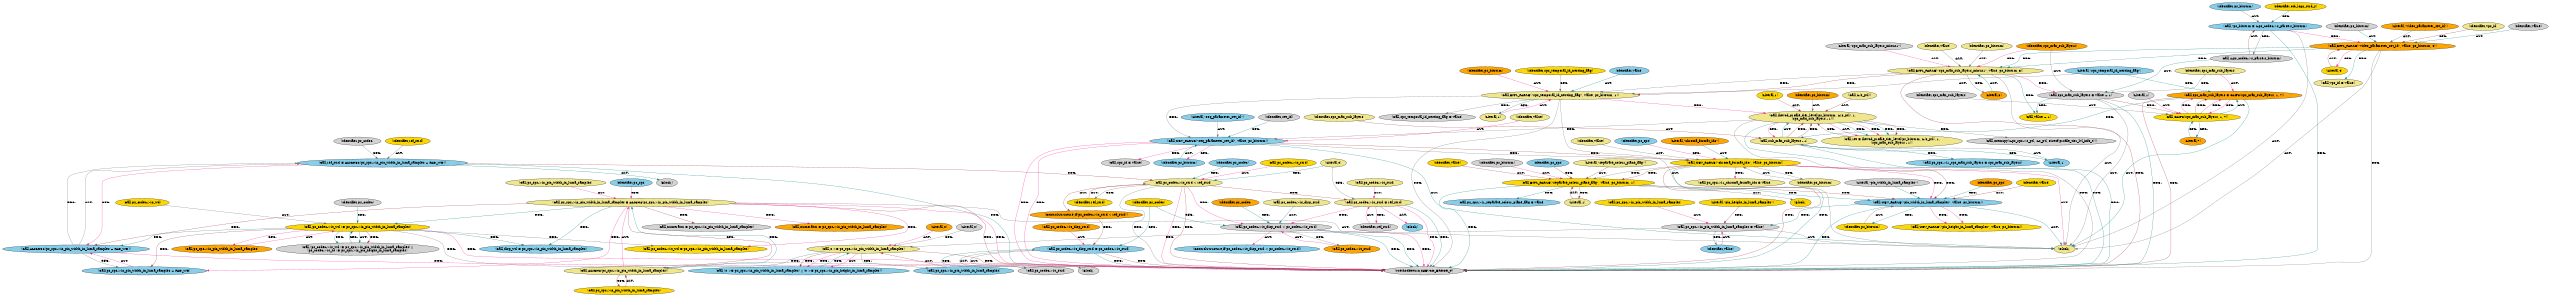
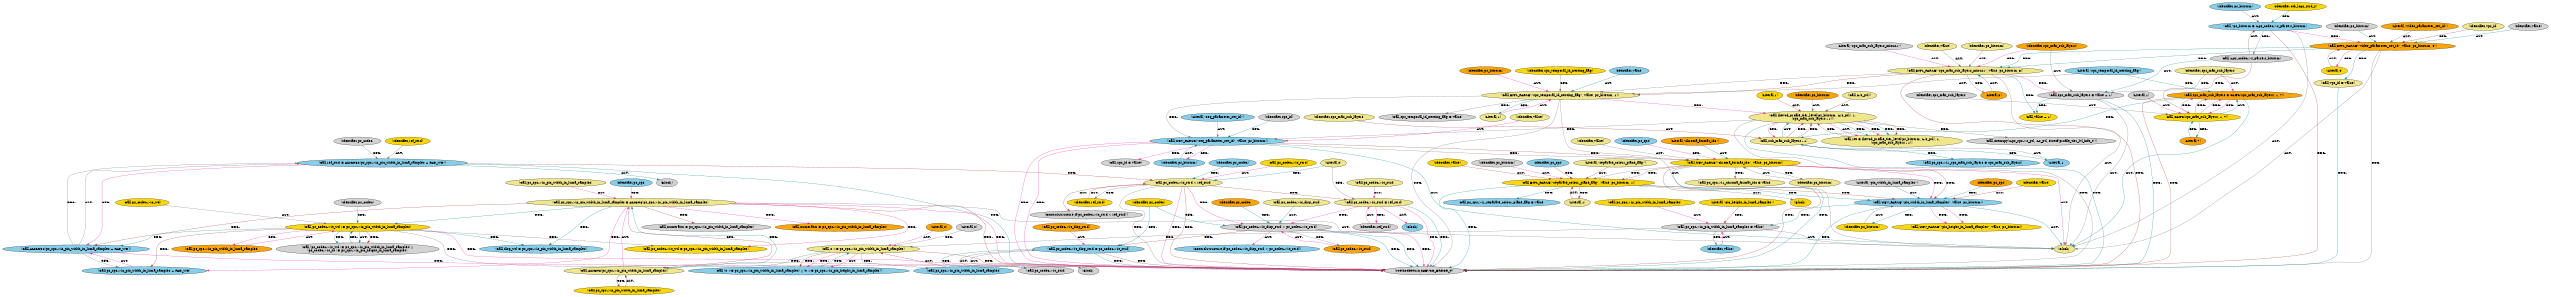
edge "(Call,sps_max_sub_layers = value + 1)" -> "(Call,CLIP3(sps_max_sub_layers, 1, 7))": now "(Call,&ps_codec->s_parse.s_bitstrm)" -> "(Call,CLIP3(sps_max_sub_layers, 1, 7))"
node "(Identifier,set_id)": label "(Identifier,set_id)" -> "(Identifier,sps_id)"
edge "(Call,sps_max_sub_layers = CLIP3(sps_max_sub_layers, 1, 7))" -> "(MethodReturn,IHEVCD_ERROR_T)": label "CFG: " -> "DDG: "
node "(ControlStructure,if(ps_codec->i4_strd < ref_strd))": fillcolor orange -> lightgrey
edge "(ControlStructure,if(ps_codec->i4_strd < ref_strd))" -> "(Call,ps_codec->i4_disp_strd = ps_codec->i4_strd)": now "(Call,ps_codec->i4_disp_strd < ps_codec->i4_strd)" -> "(Call,ps_codec->i4_disp_strd = ps_codec->i4_strd)"
edge "(Call,sub_max_sub_layers - 1)" -> "(MethodReturn,IHEVCD_ERROR_T)": now "(Call,vps_id = value)" -> "(MethodReturn,IHEVCD_ERROR_T)"
edge "(Call,*ps_bitstrm = &ps_codec->s_parse.s_bitstrm)" -> "(MethodReturn,IHEVCD_ERROR_T)": color teal -> brown
